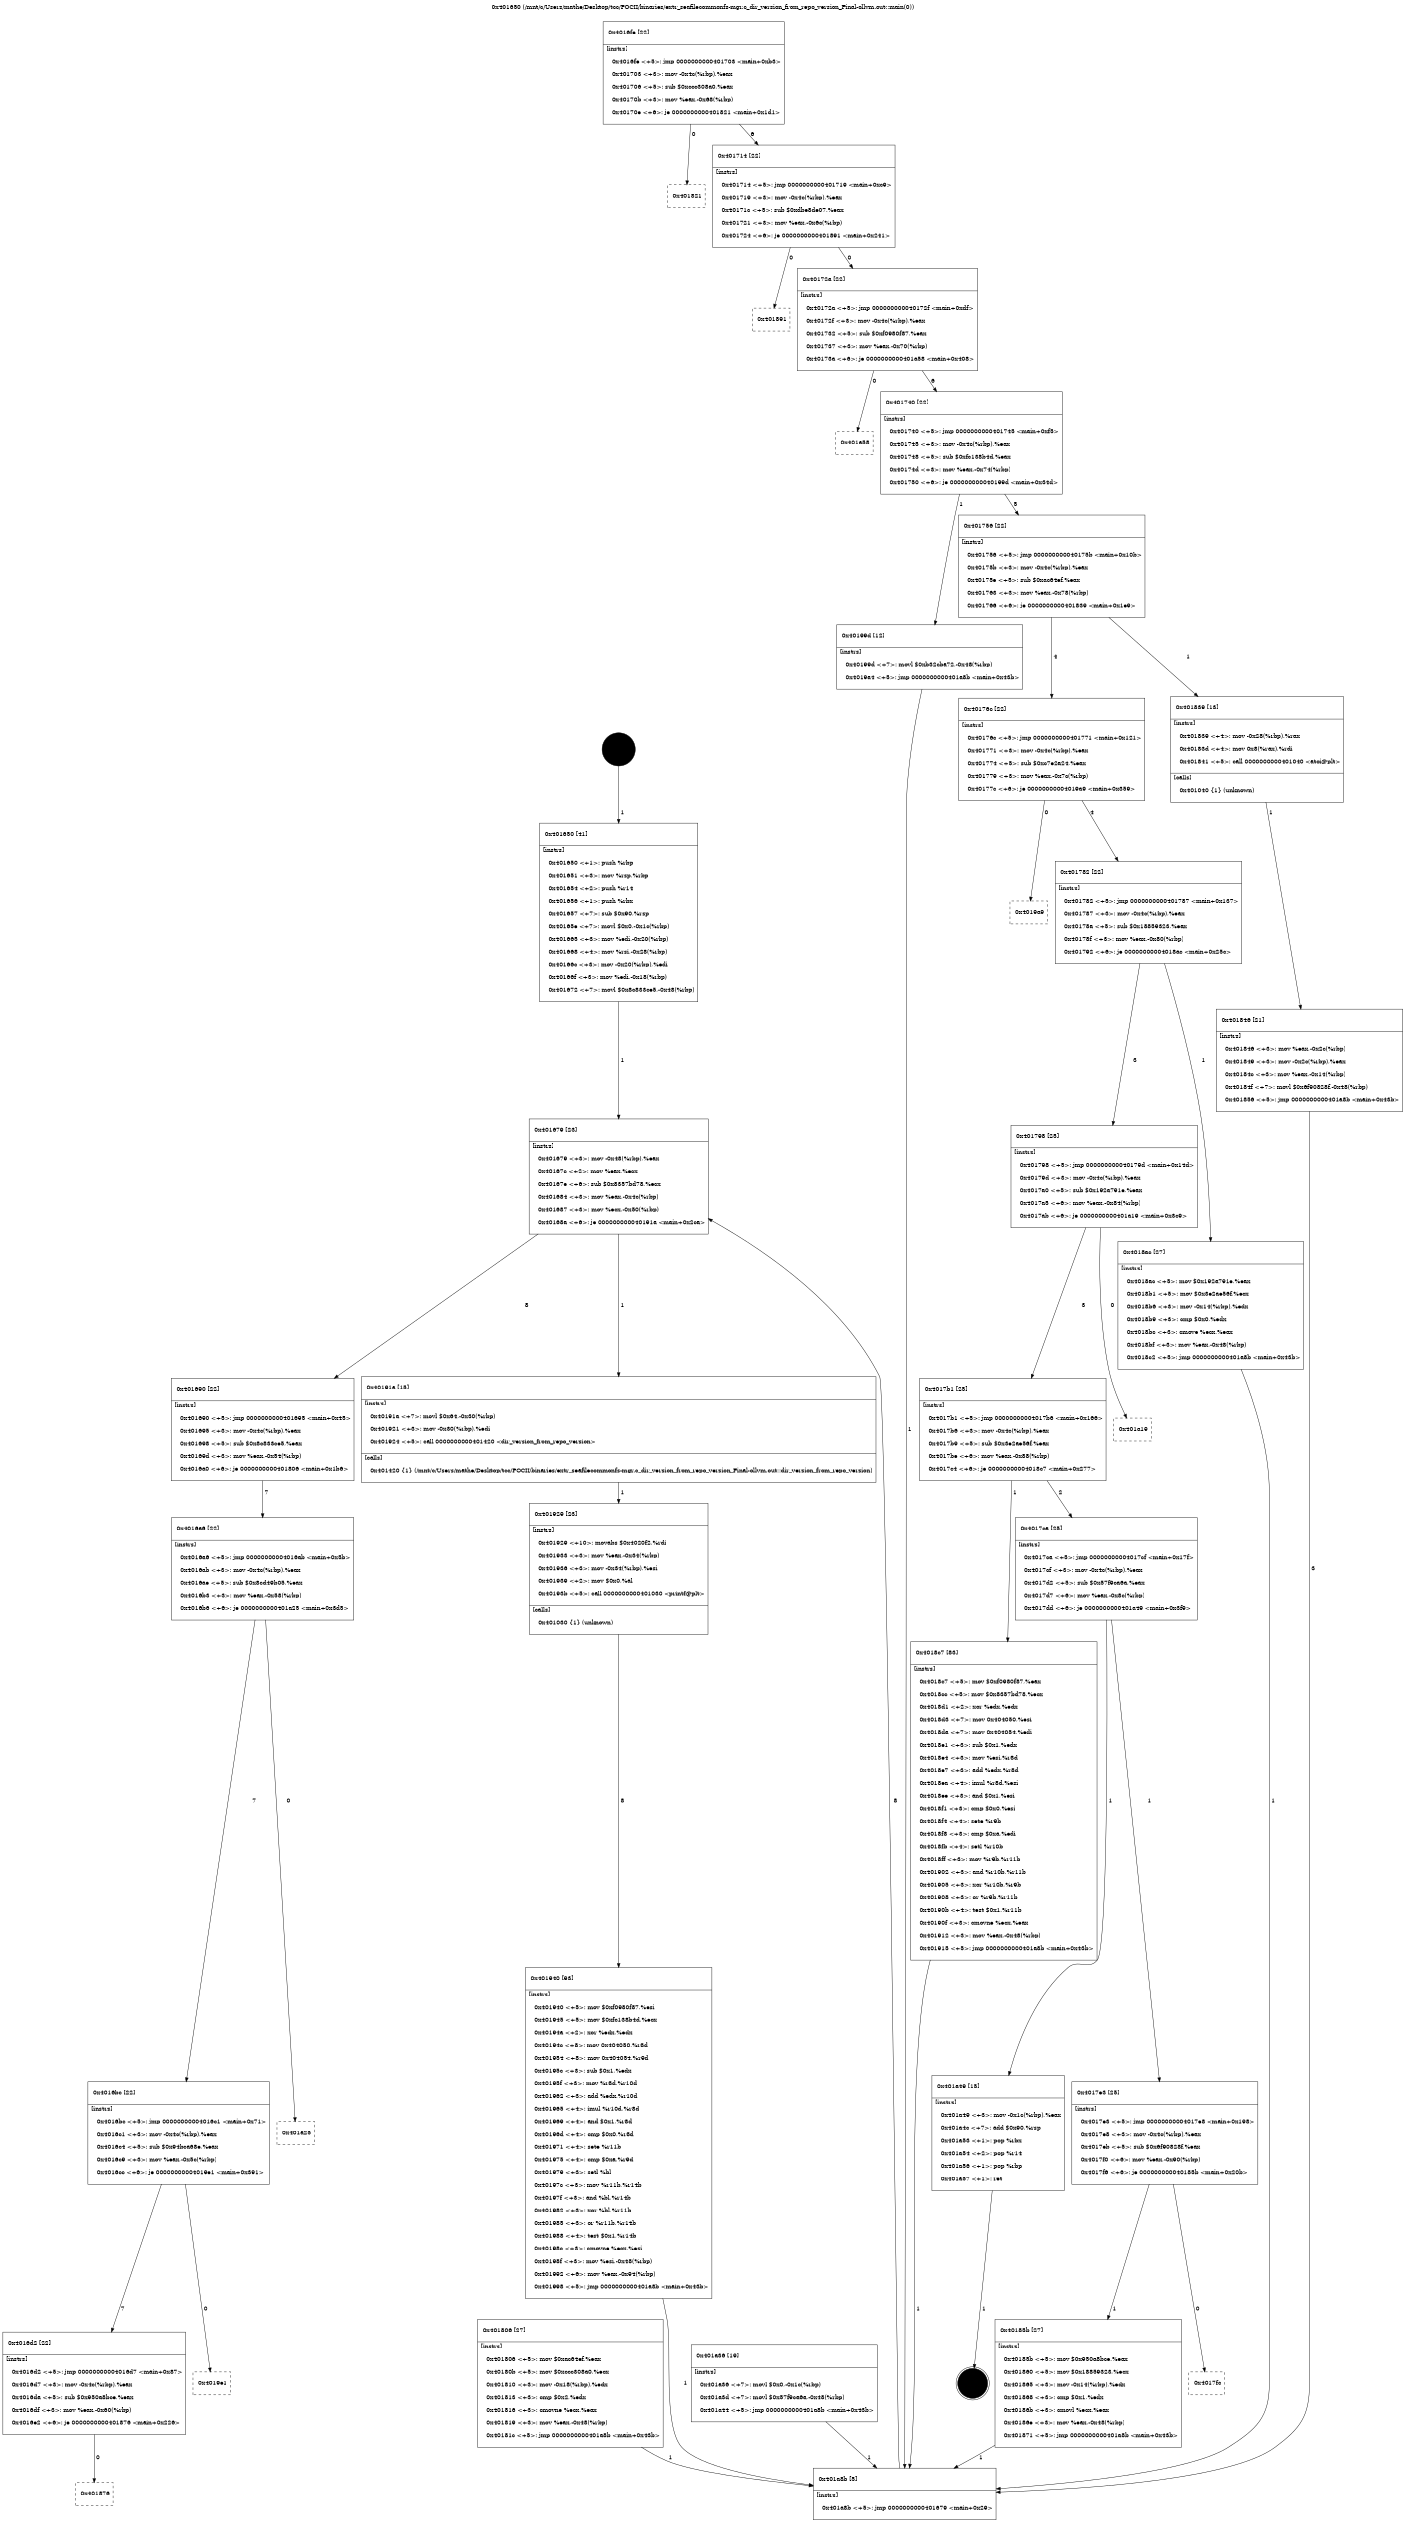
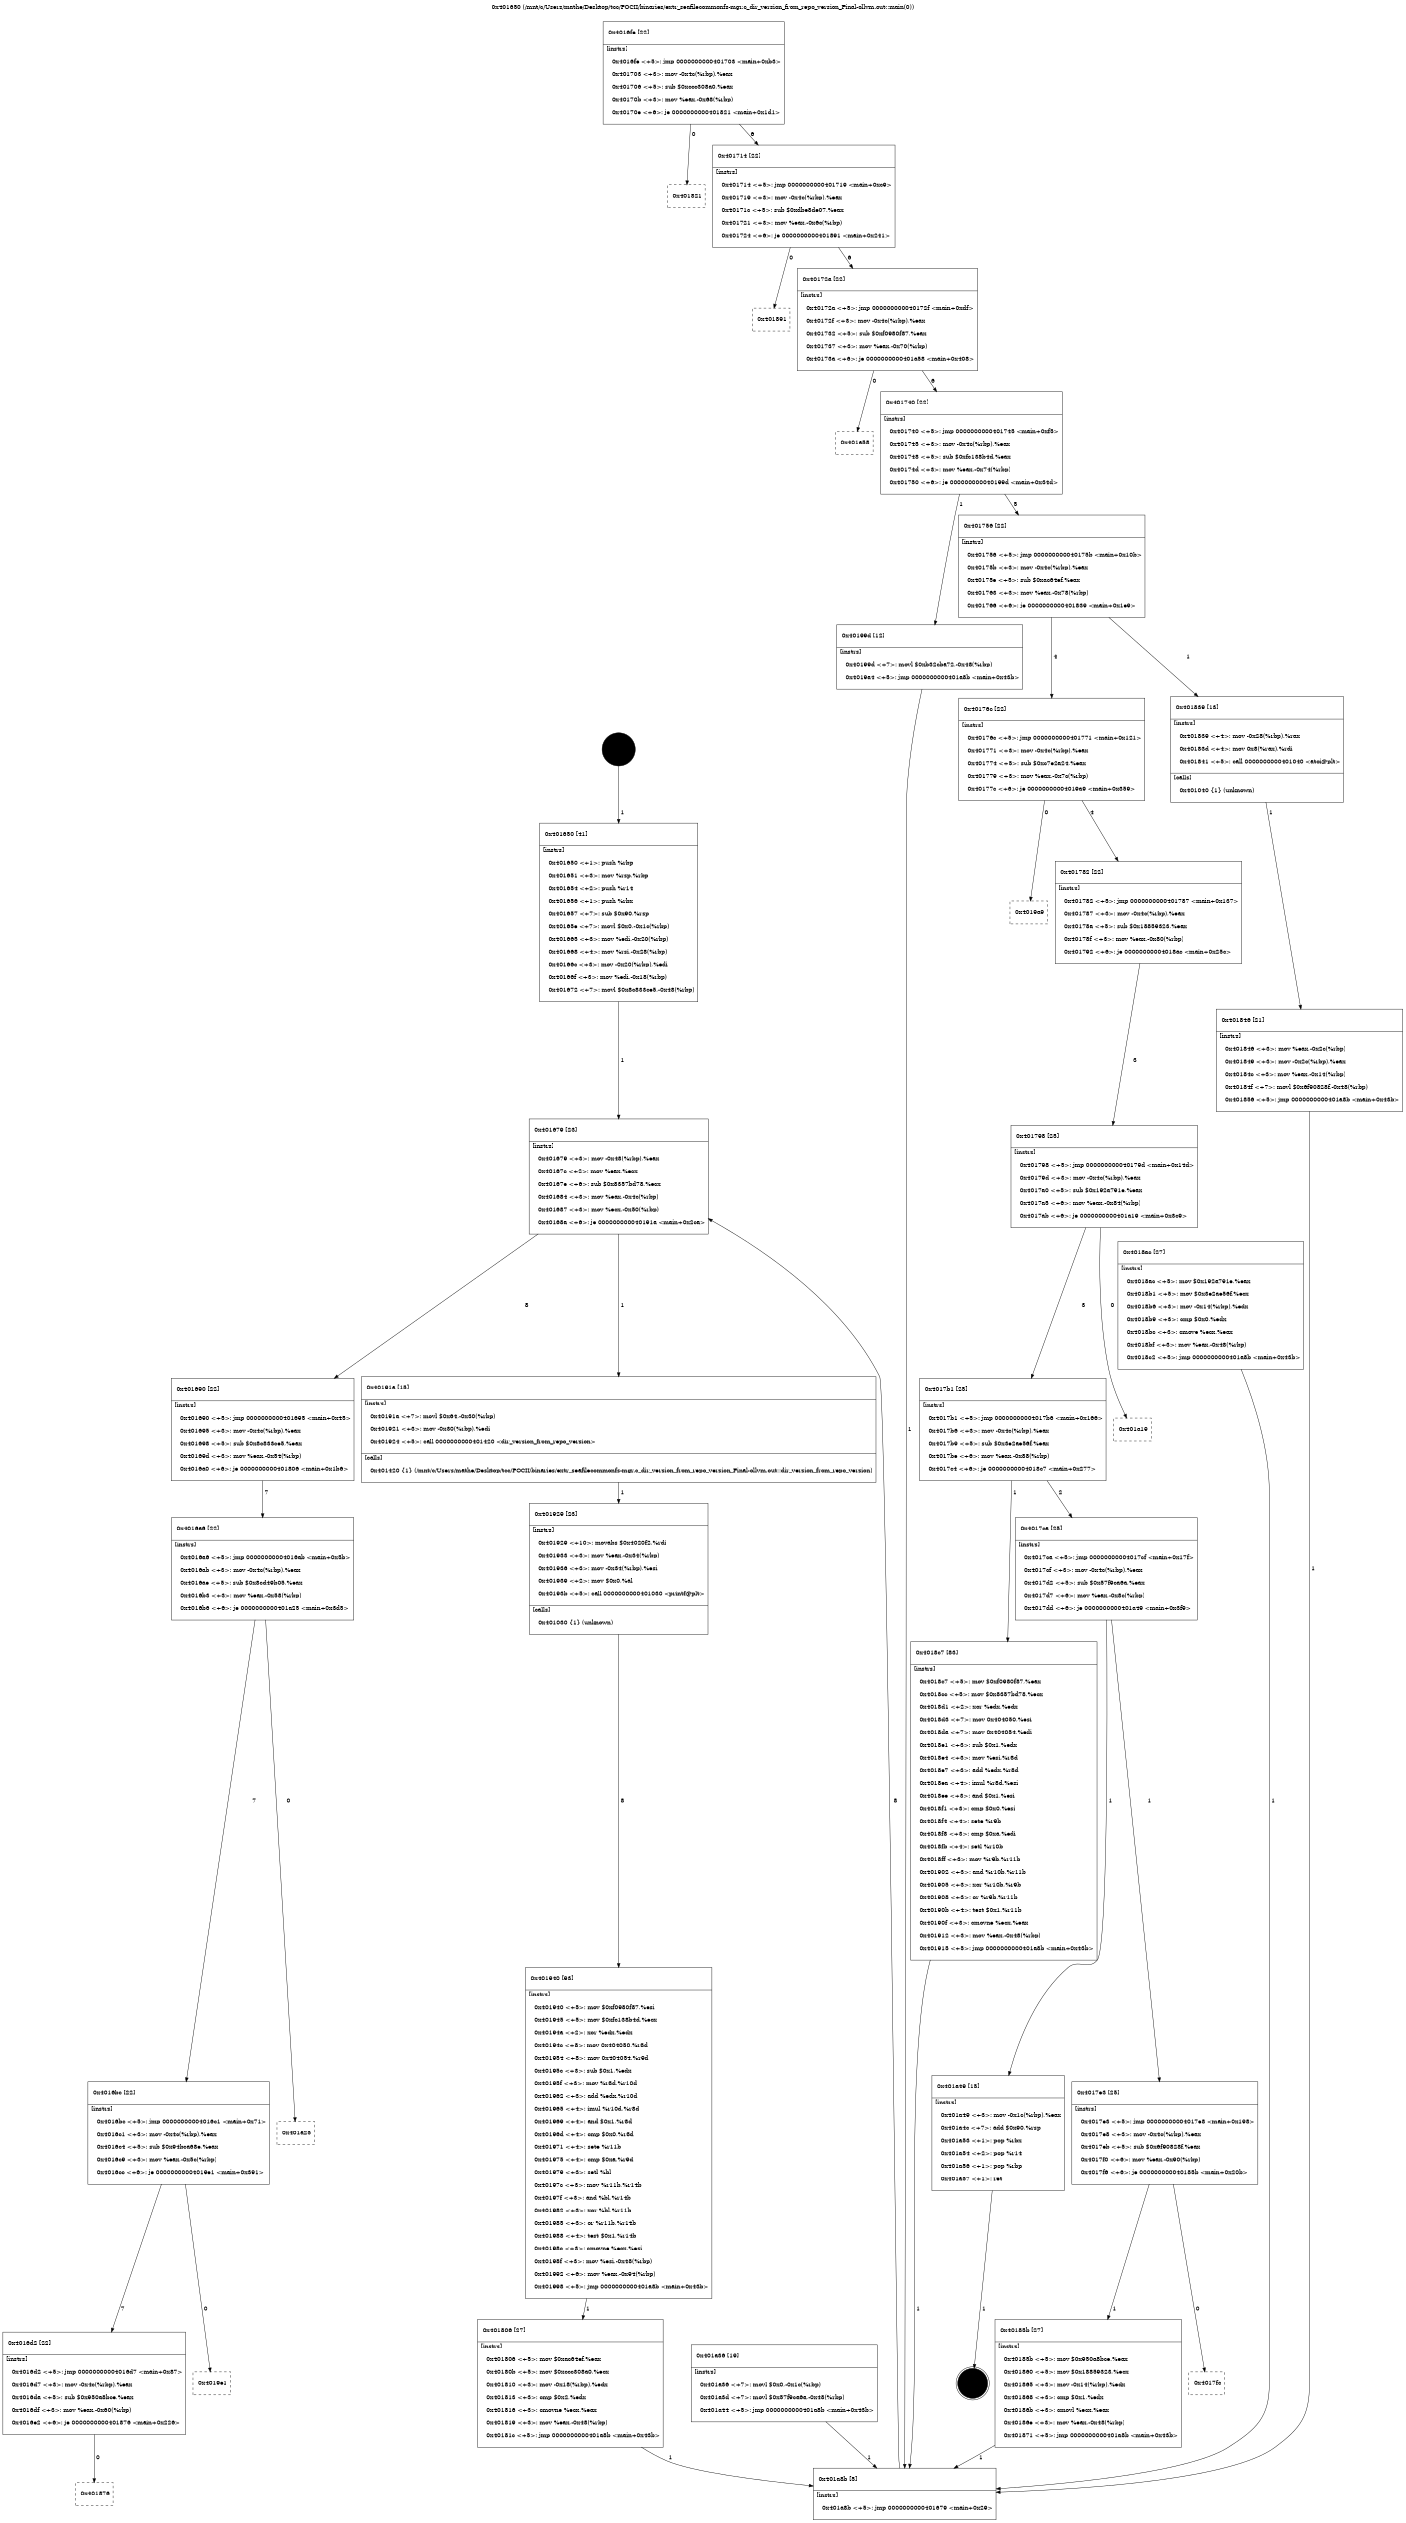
edge "0x401714 [22]" -> "0x40172a [22]": label " 0" -> " 6"
edge "0x401782 [22]" -> "0x4018ac [27]": removed, label "1"
edge "0x401846 [21]" -> "0x401a8b [5]": label " 3" -> " 1"
edge "0x401940 [93]" -> "0x401a8b [5]": now "0x401940 [93]" -> "0x401806 [27]"
